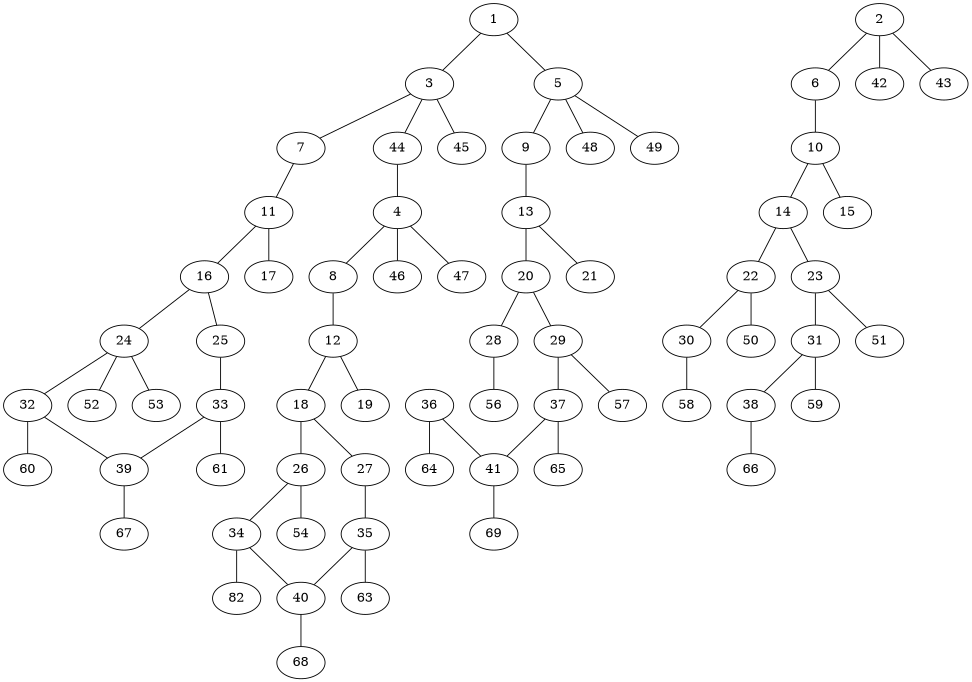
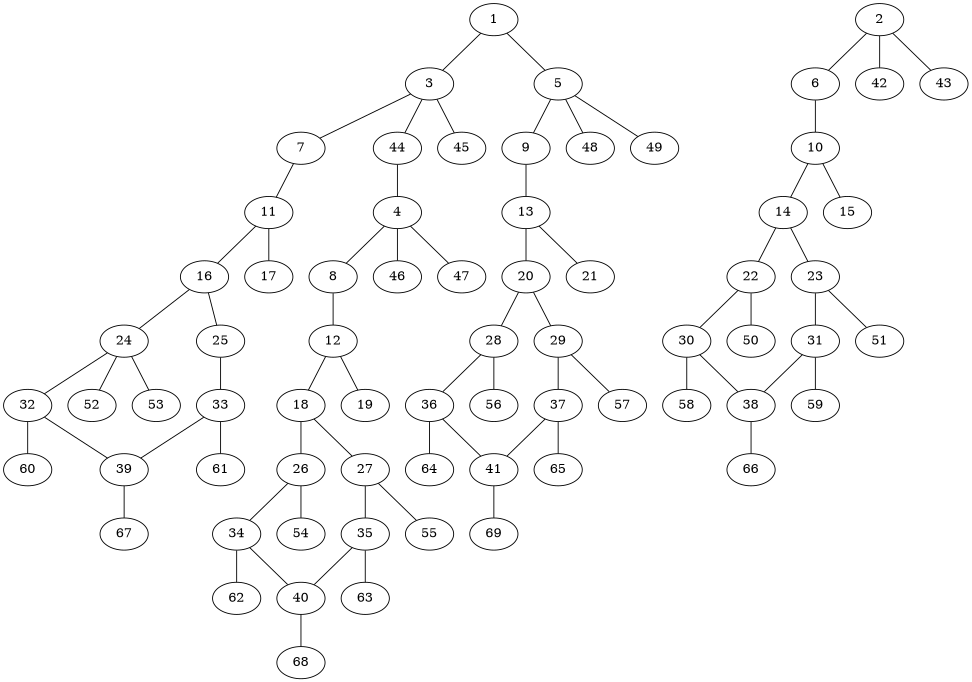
edge "28" -- "36": added
edge "30" -- "38": added
node "55": added
node "82": label "82" -> "62"
